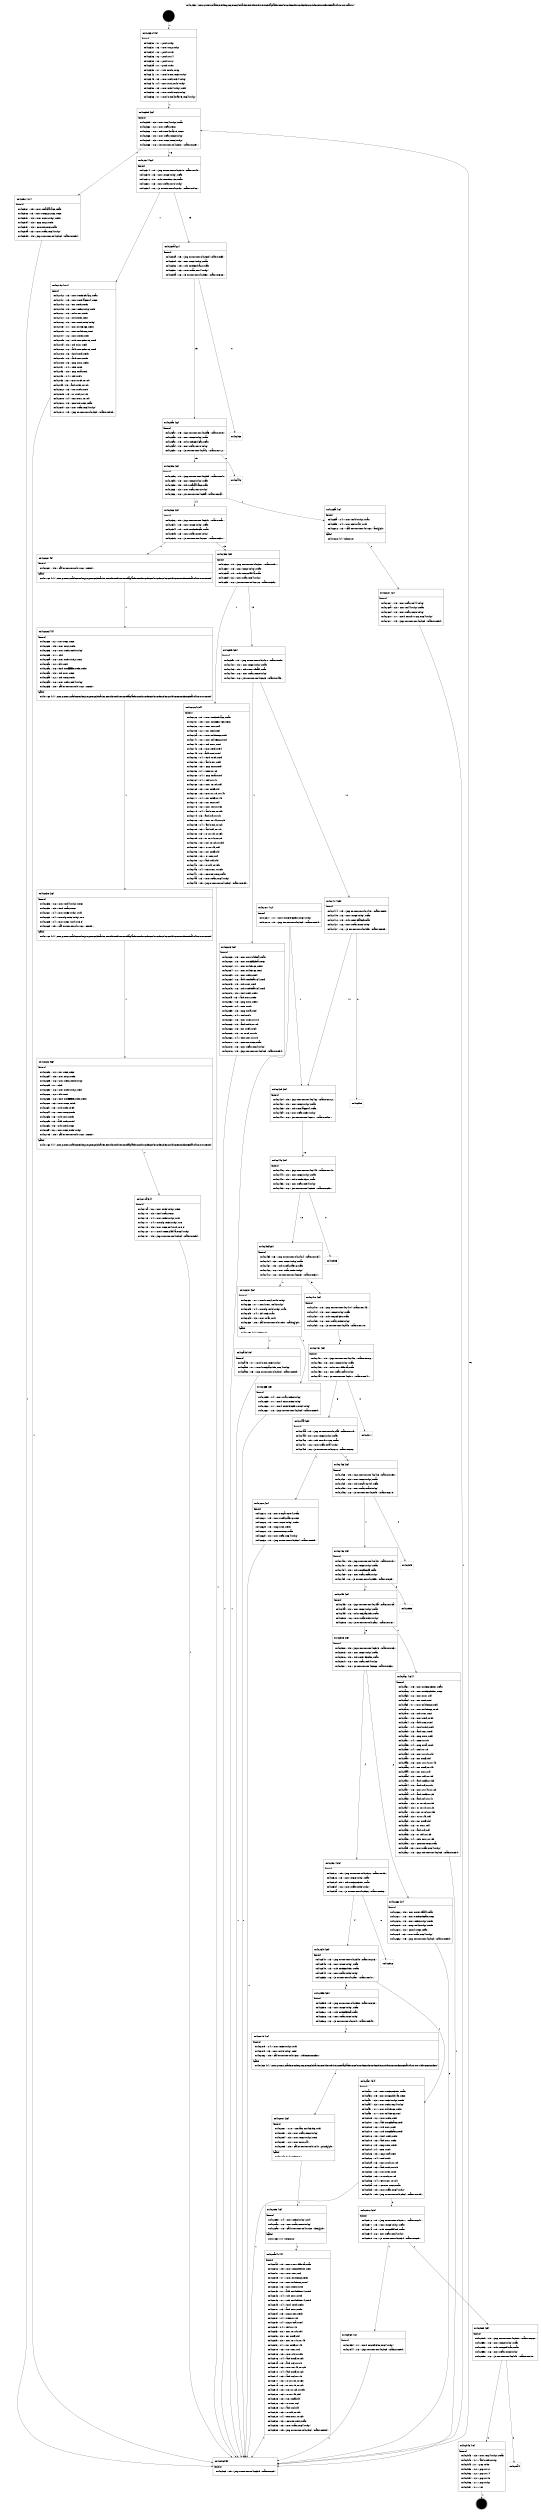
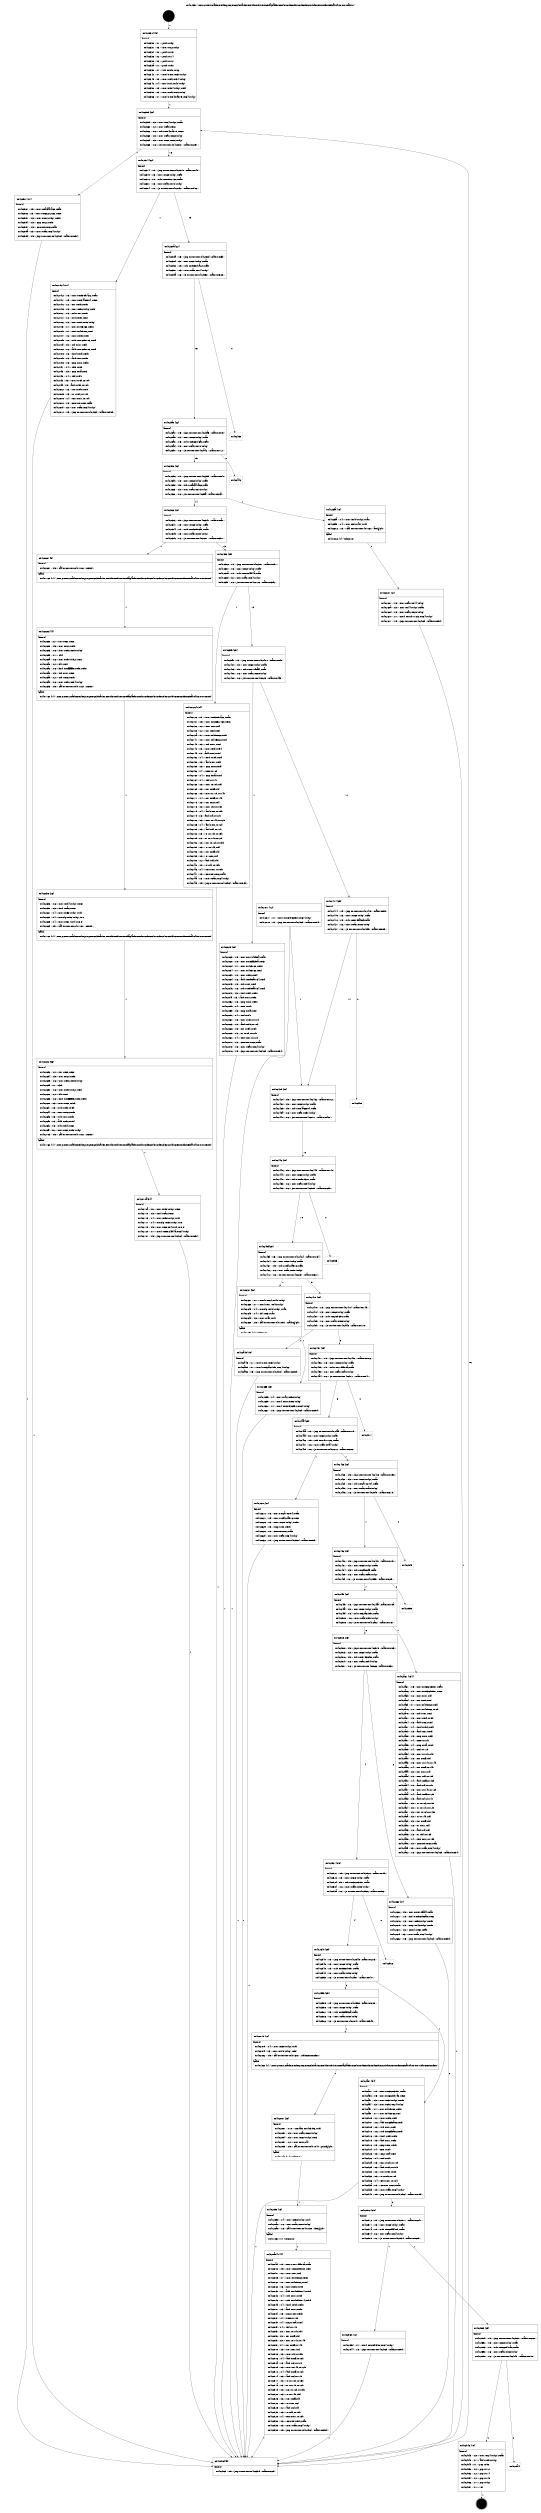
edge "0x402637 [30]" -> "0x402a4e [19]": now "0x402478 [25]" -> "0x402a4e [19]"
